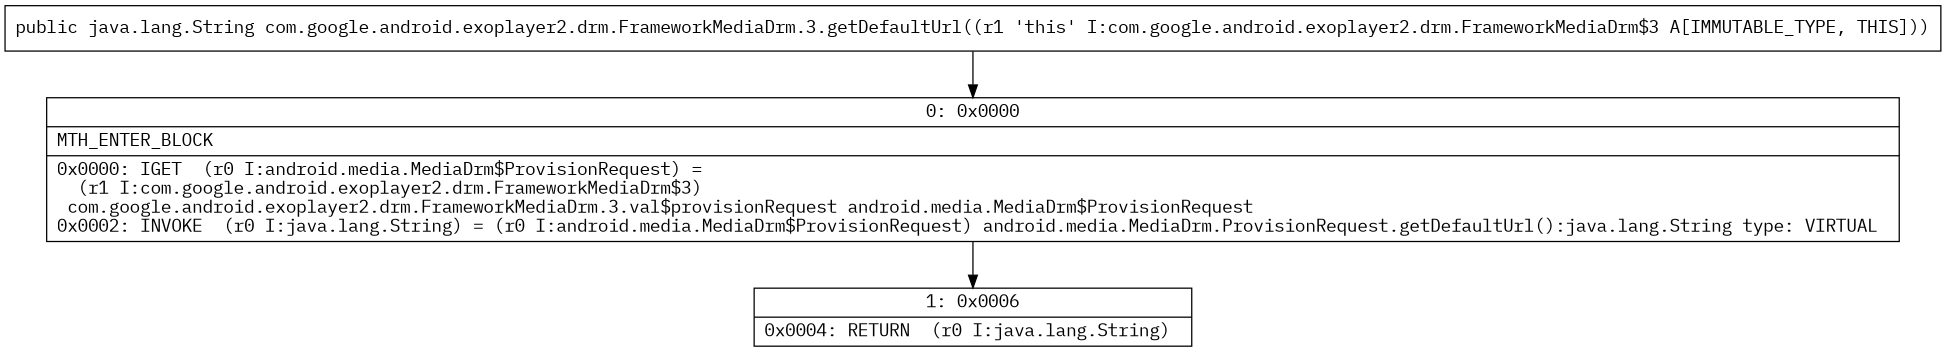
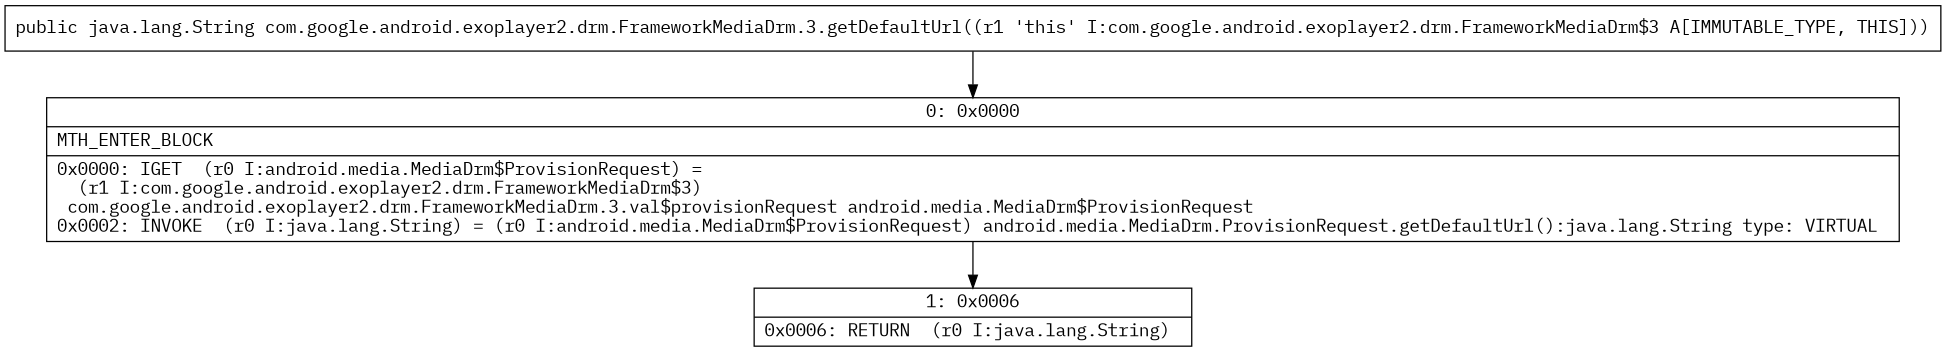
node "1: 0x0006": text "0x0004: RETURN  (r0 I:java.lang.String)" -> "0x0006: RETURN  (r0 I:java.lang.String)"
